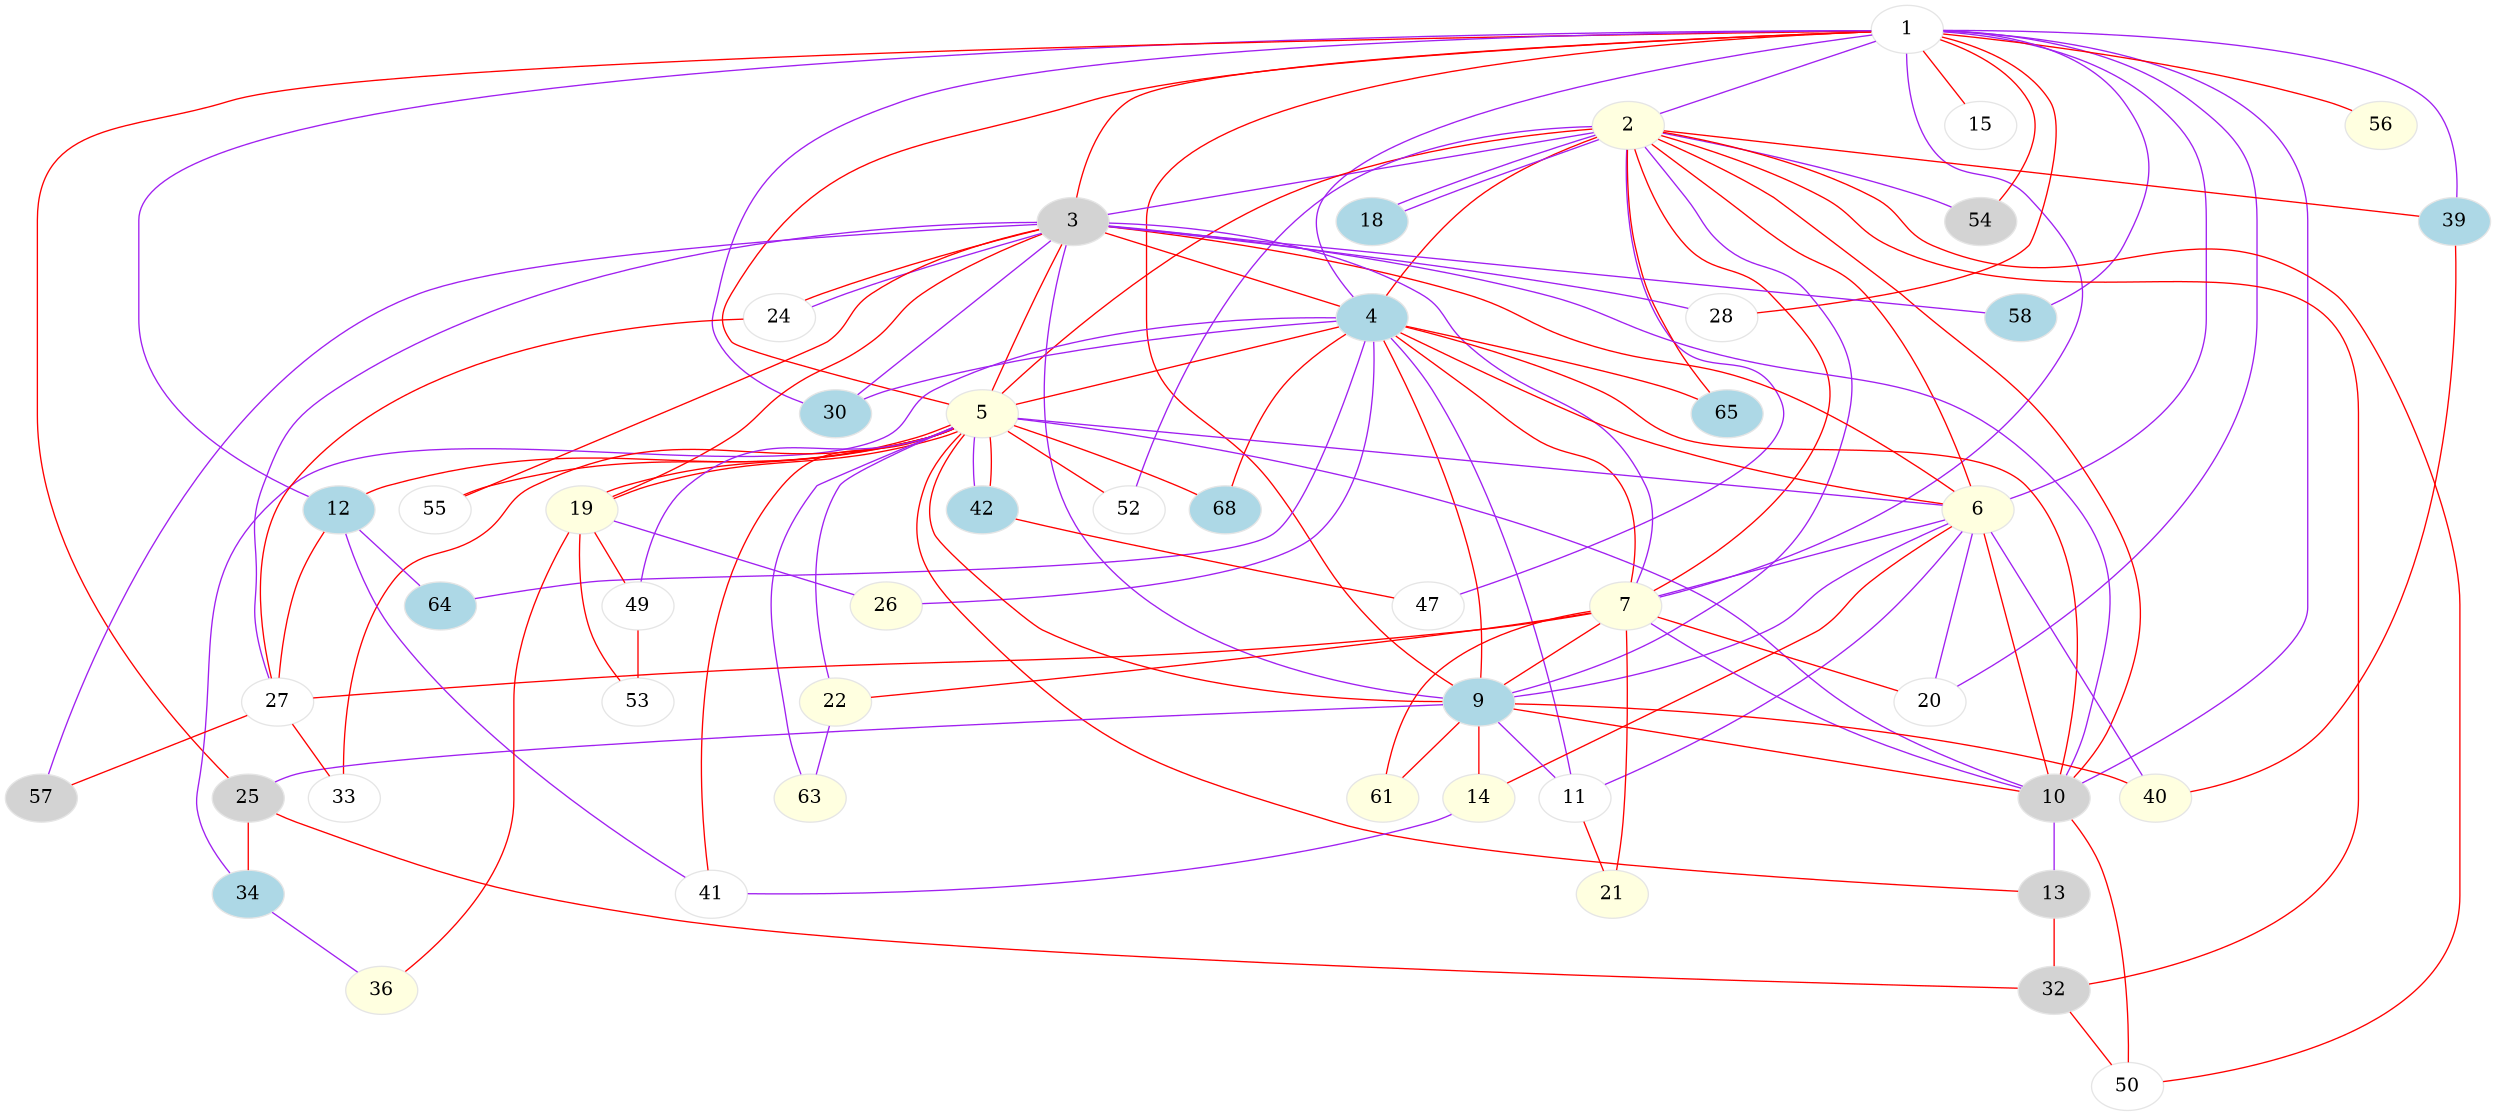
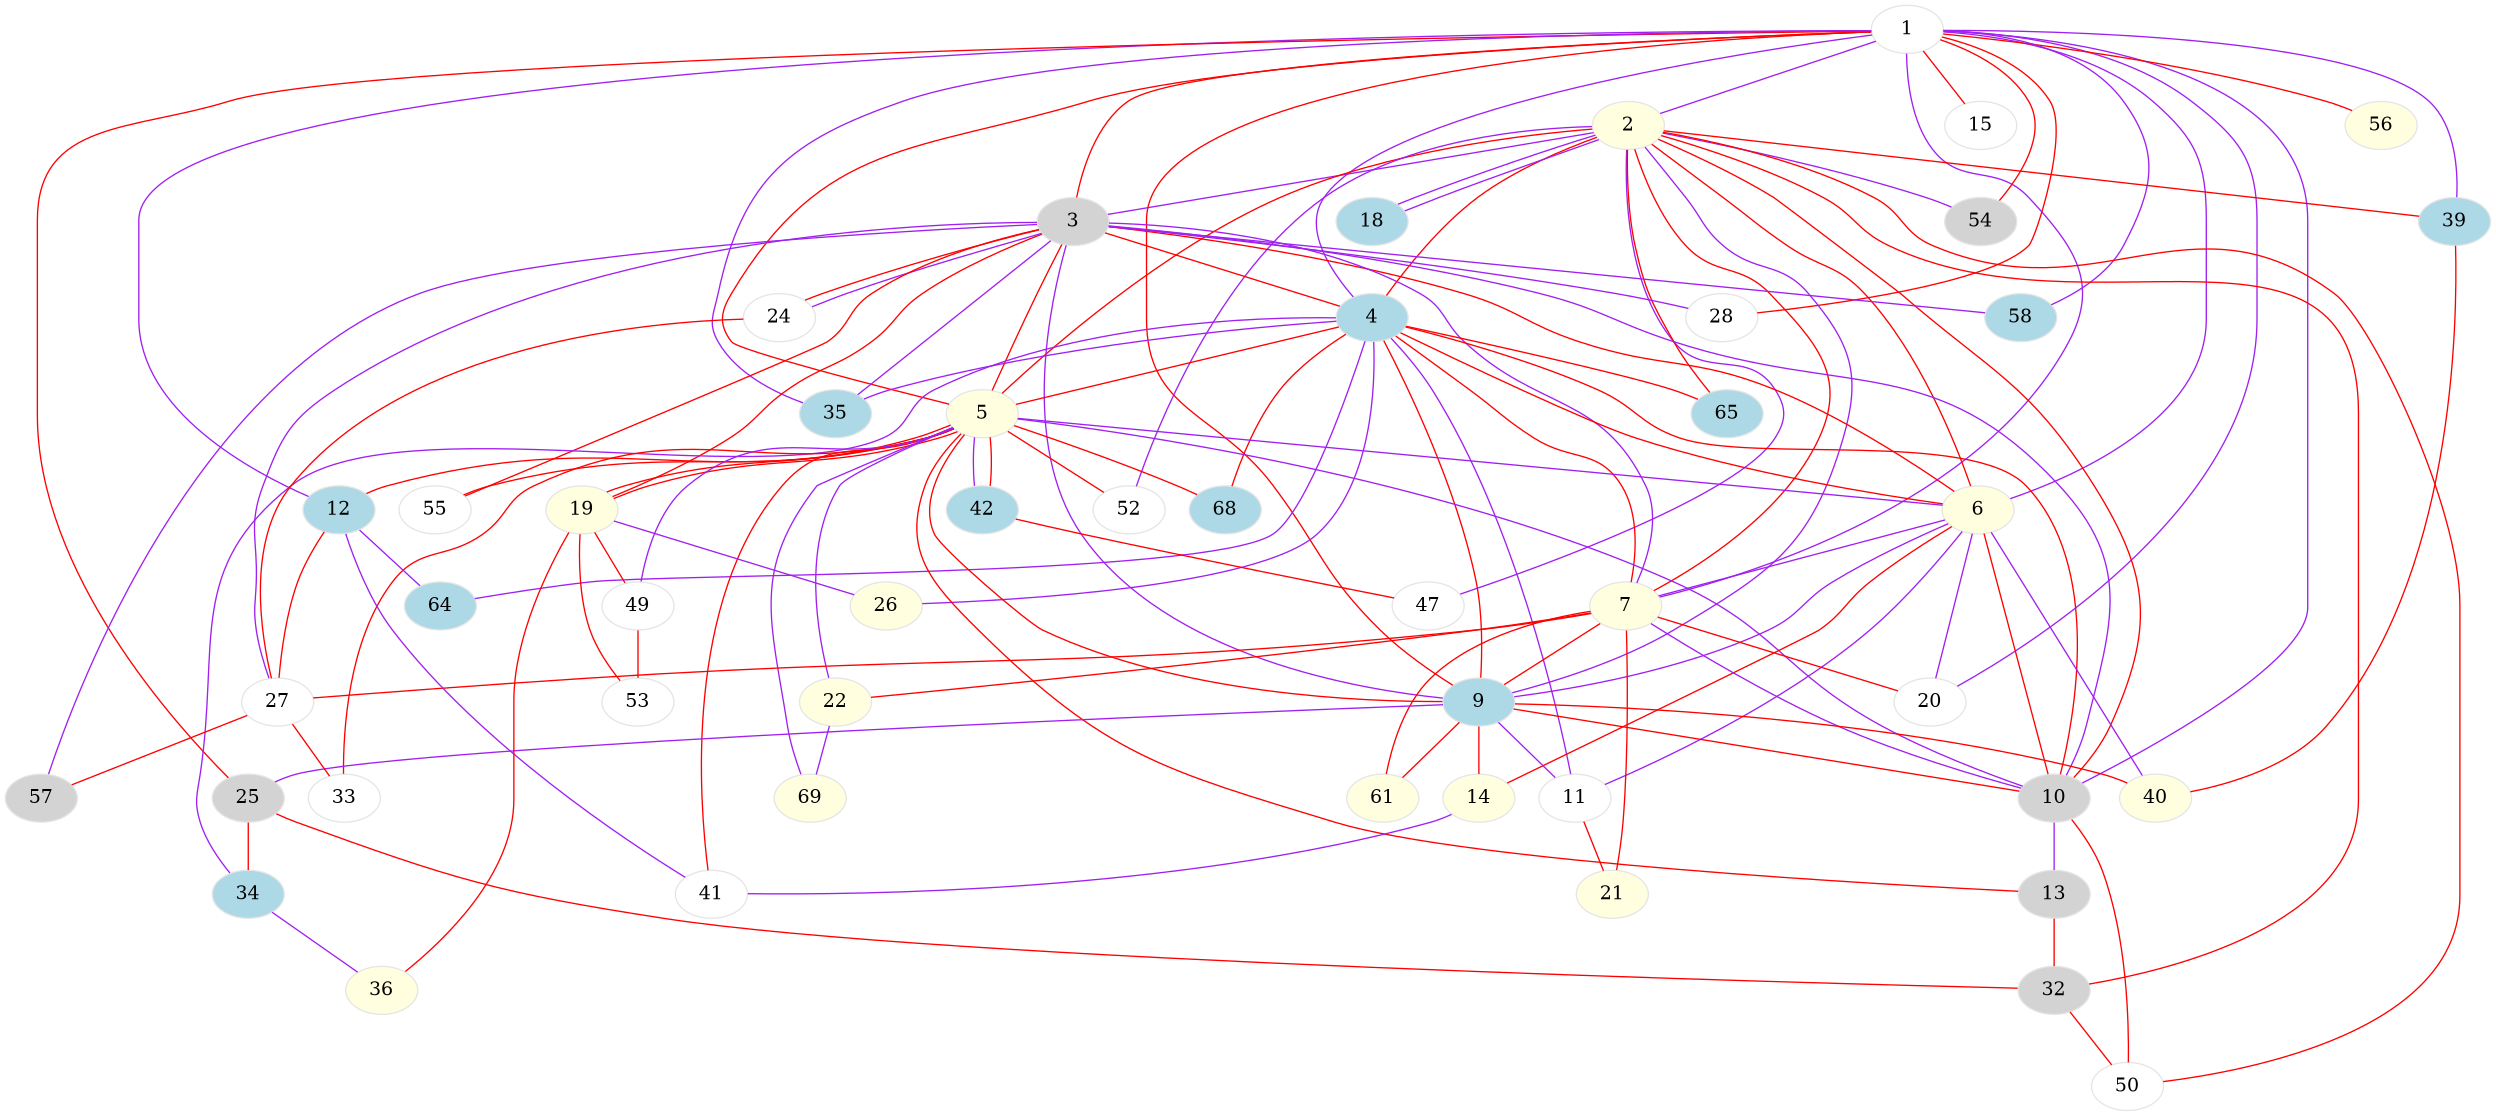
node "30": label "30" -> "35"
node "63": label "63" -> "69"
